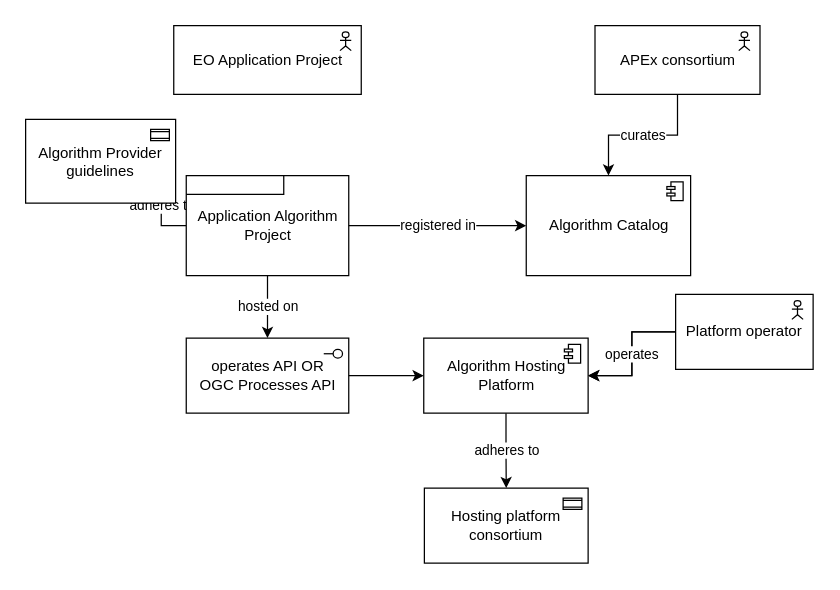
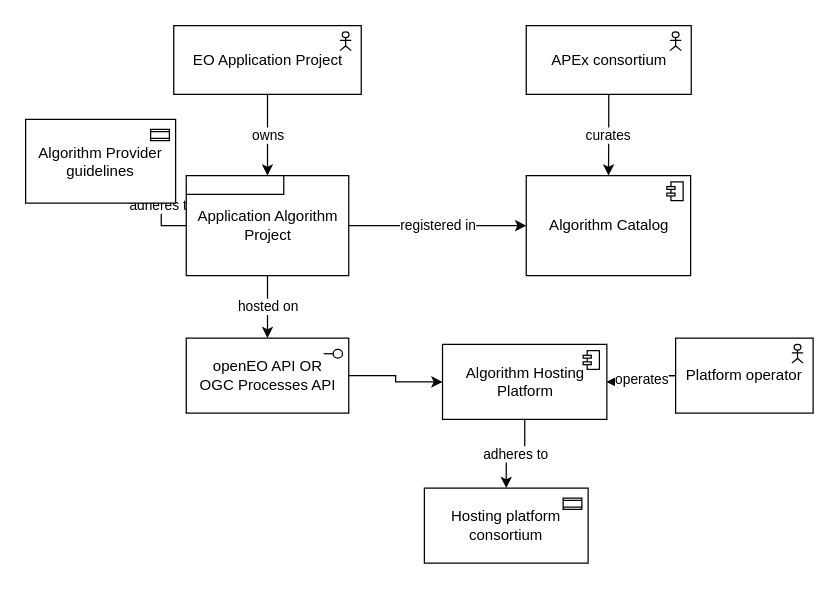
node "APEx consortium": moved (678, 60) -> (609, 60)
edge "EO Application Project" -> "Application Algorithm Project": added, label "owns"
node "Platform operator": moved (744, 332) -> (744, 376)
node "operates API OR OGC Processes API": label "operates API OR OGC Processes API" -> "openEO API OR OGC Processes API"
node "Algorithm Hosting Platform": moved (506, 376) -> (525, 382)
